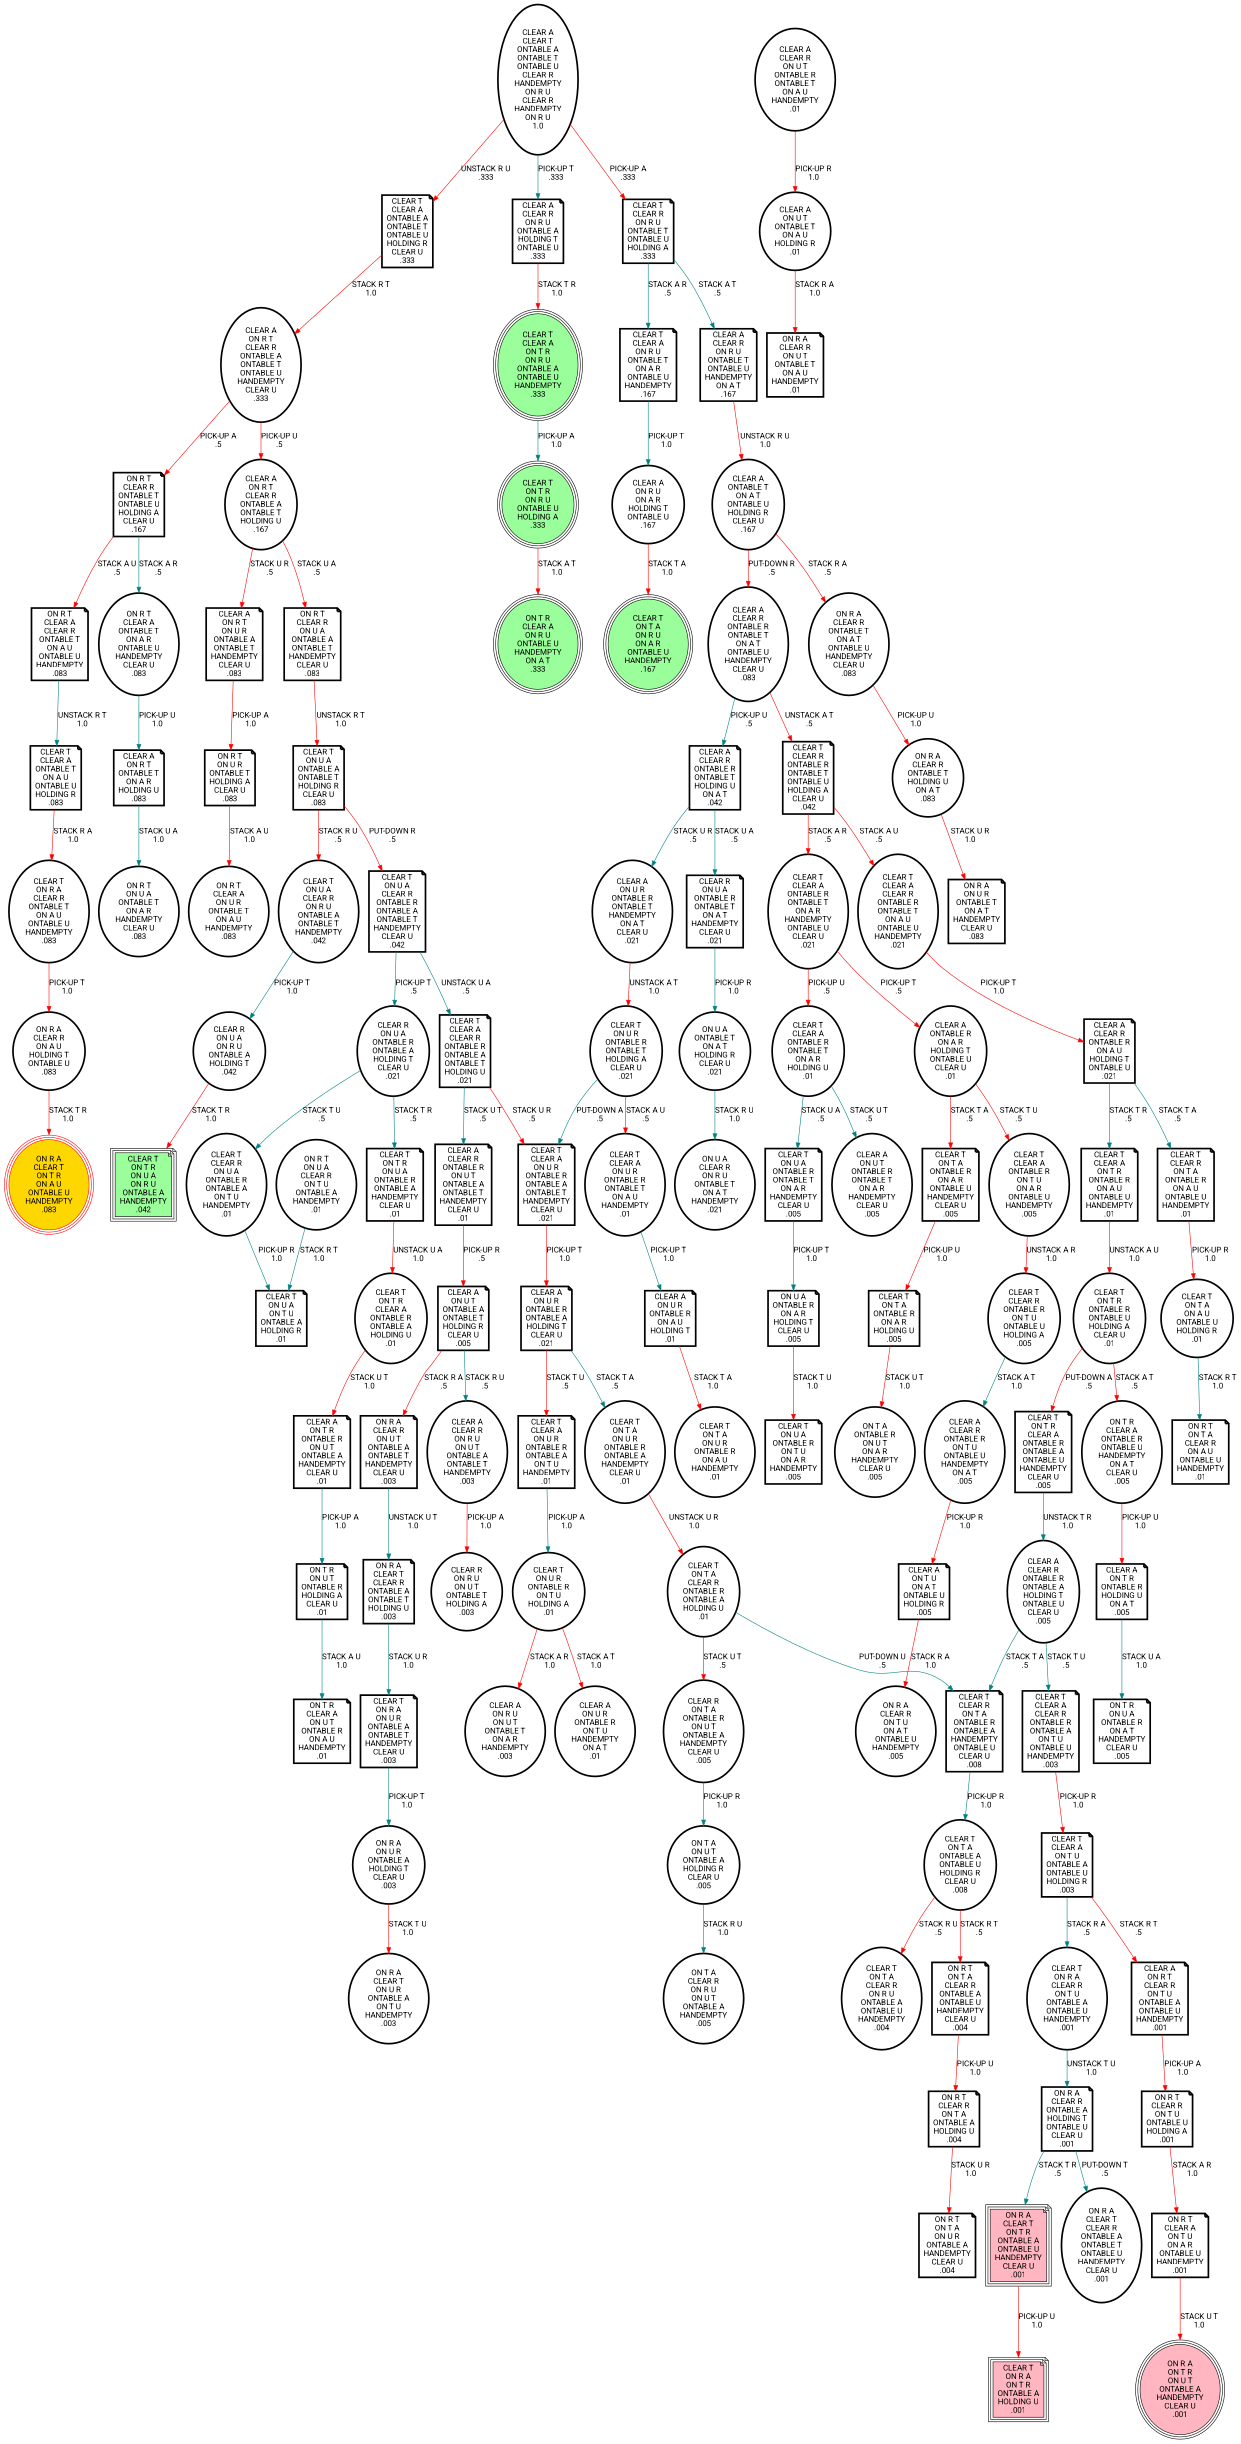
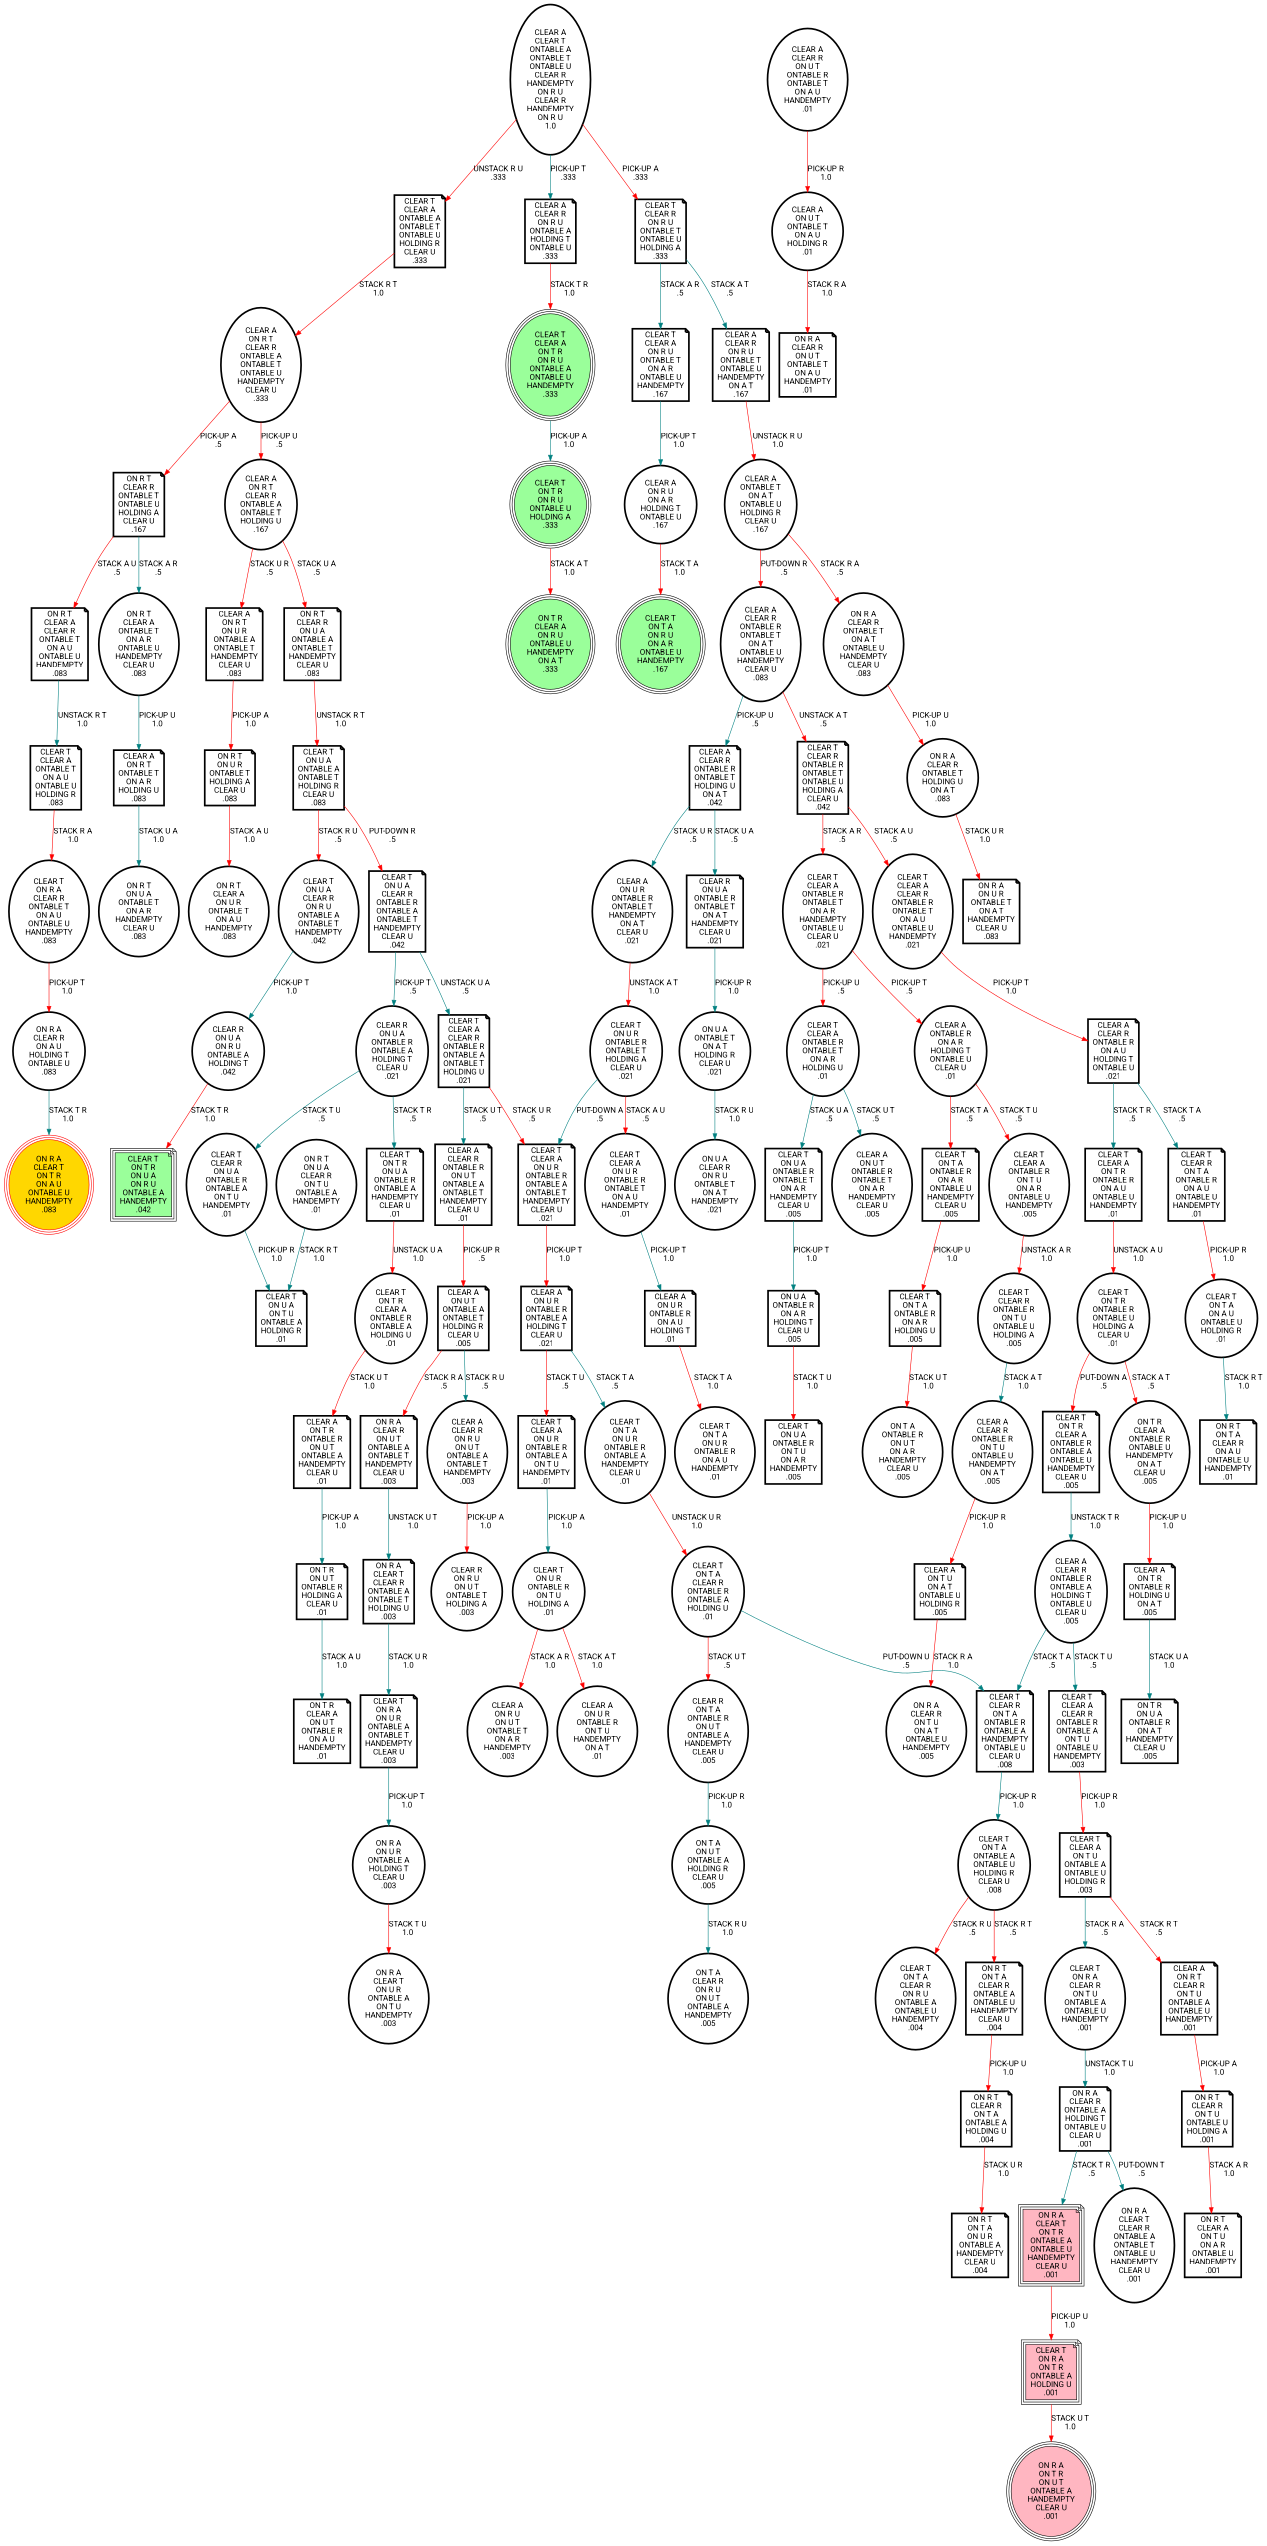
edge "ON R A CLEAR R ON A U HOLDING T ONTABLE U .083" -> "ON R A CLEAR T ON T R ON A U ONTABLE U HANDEMPTY .083": color red -> teal
edge "ON R T CLEAR A ON T U ON A R ONTABLE U HANDEMPTY .001" -> "ON R A ON T R ON U T ONTABLE A HANDEMPTY CLEAR U .001": now "CLEAR T ON R A ON T R ONTABLE A HOLDING U .001" -> "ON R A ON T R ON U T ONTABLE A HANDEMPTY CLEAR U .001"
